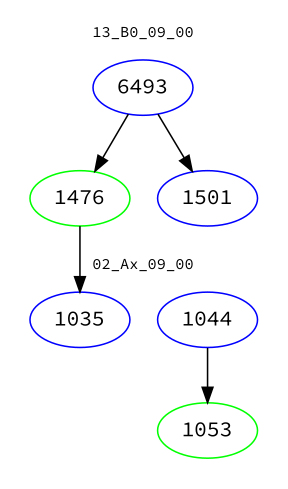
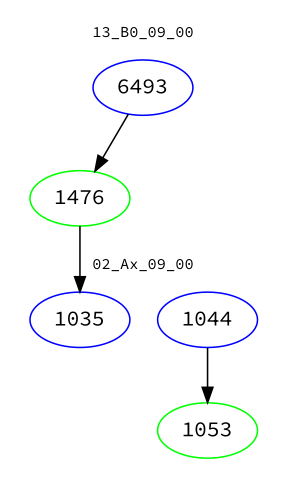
node "1501": removed
